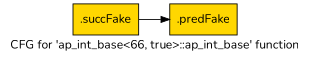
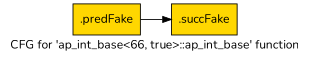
edge ".succFake" -> ".predFake": reversed
